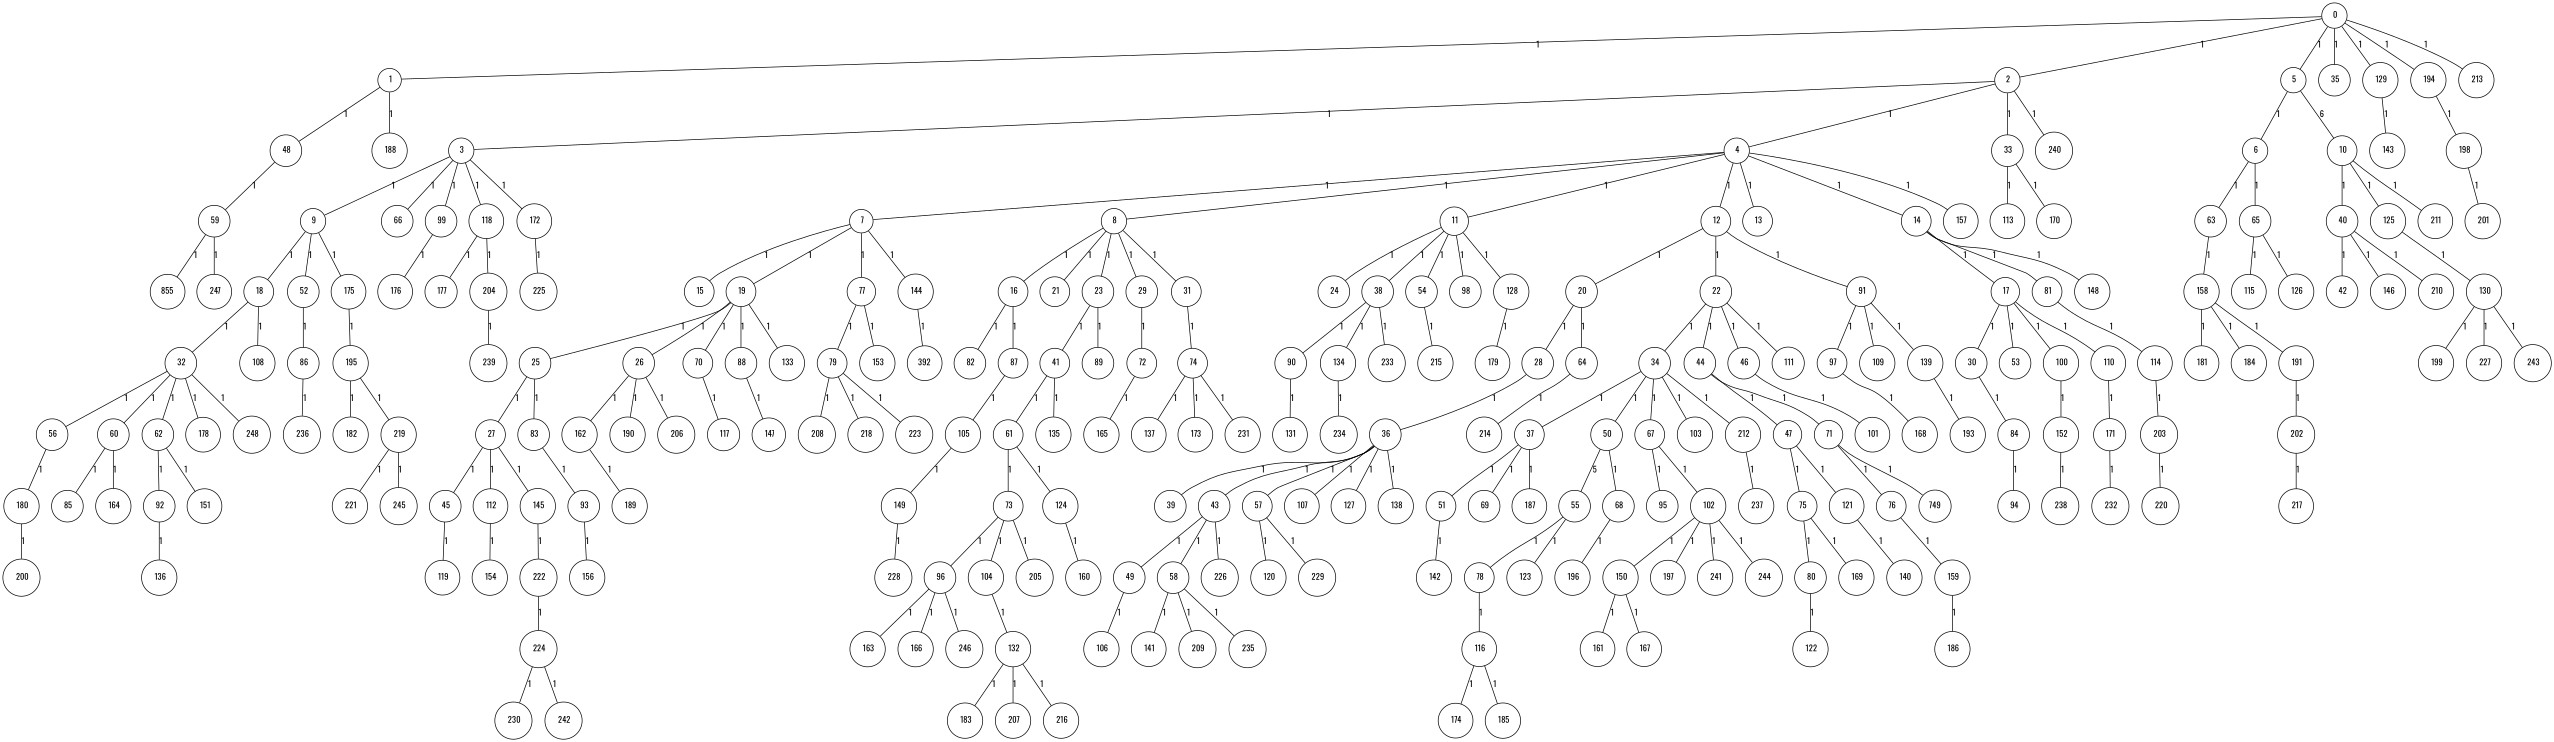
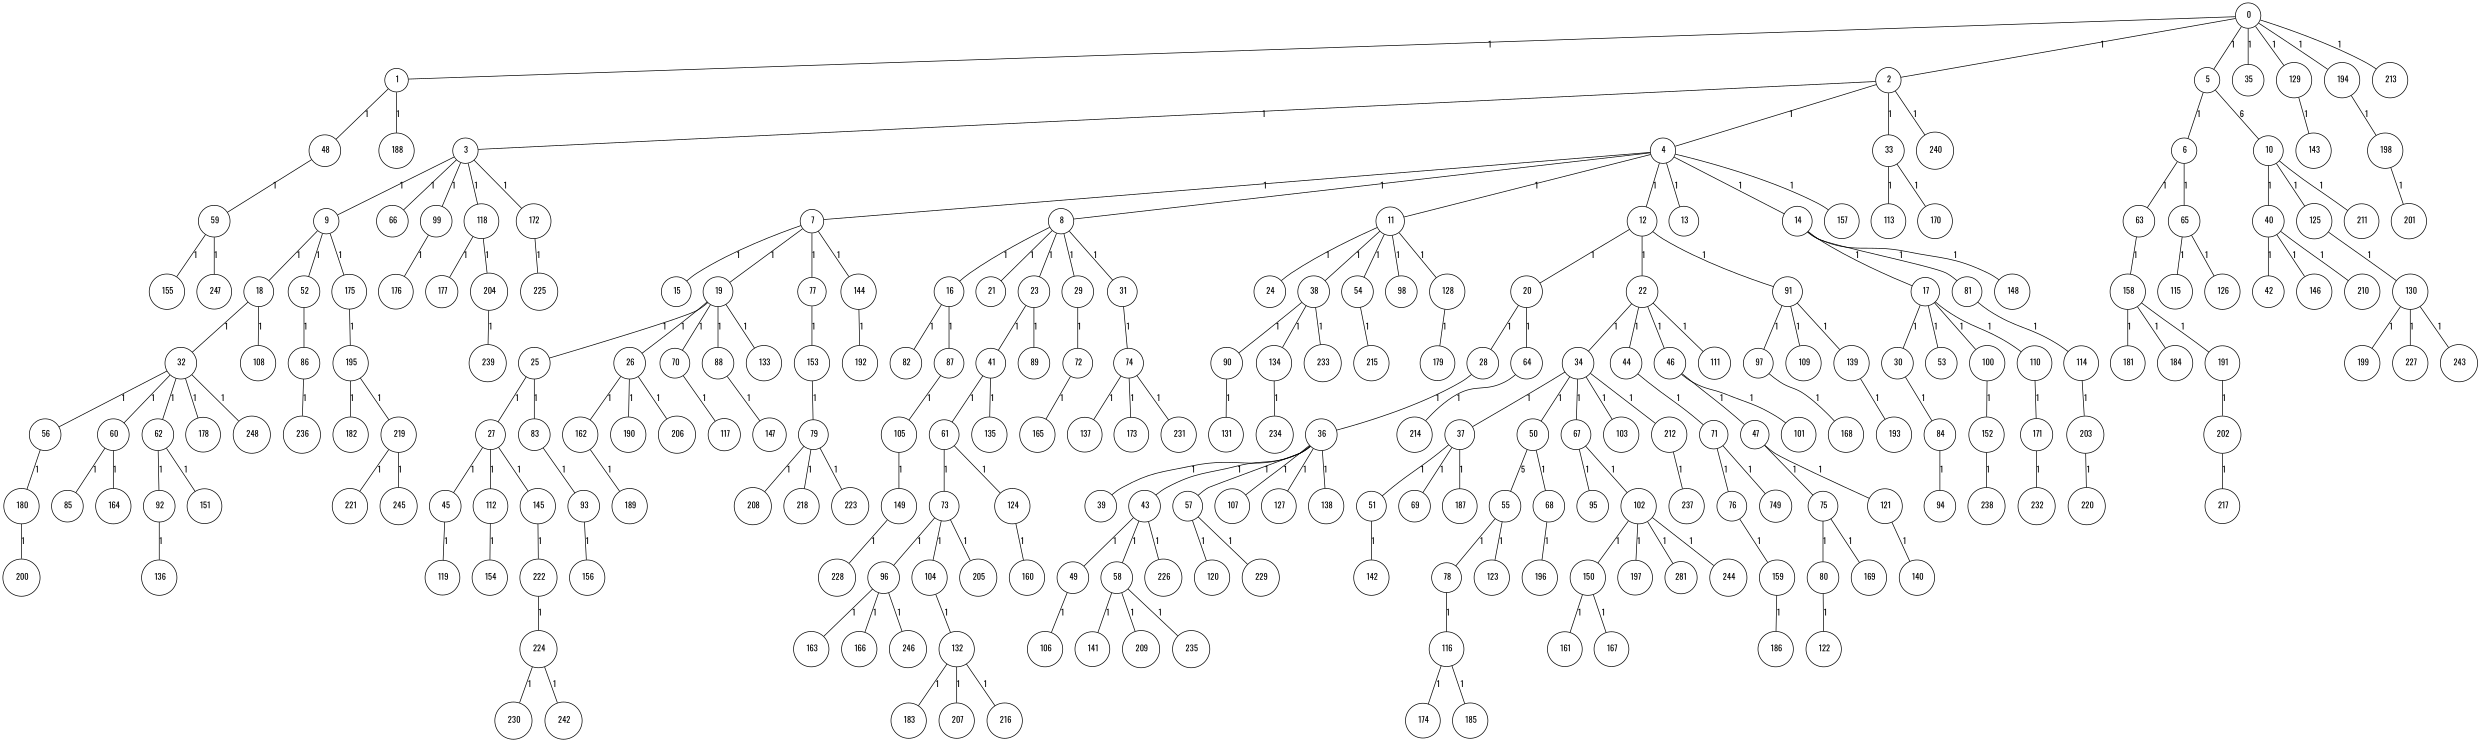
node "855": label "855" -> "155"
edge "77" -- "79": now "153" -- "79"
node "392": label "392" -> "192"
edge "44" -- "47": now "46" -- "47"
node "241": label "241" -> "281"
